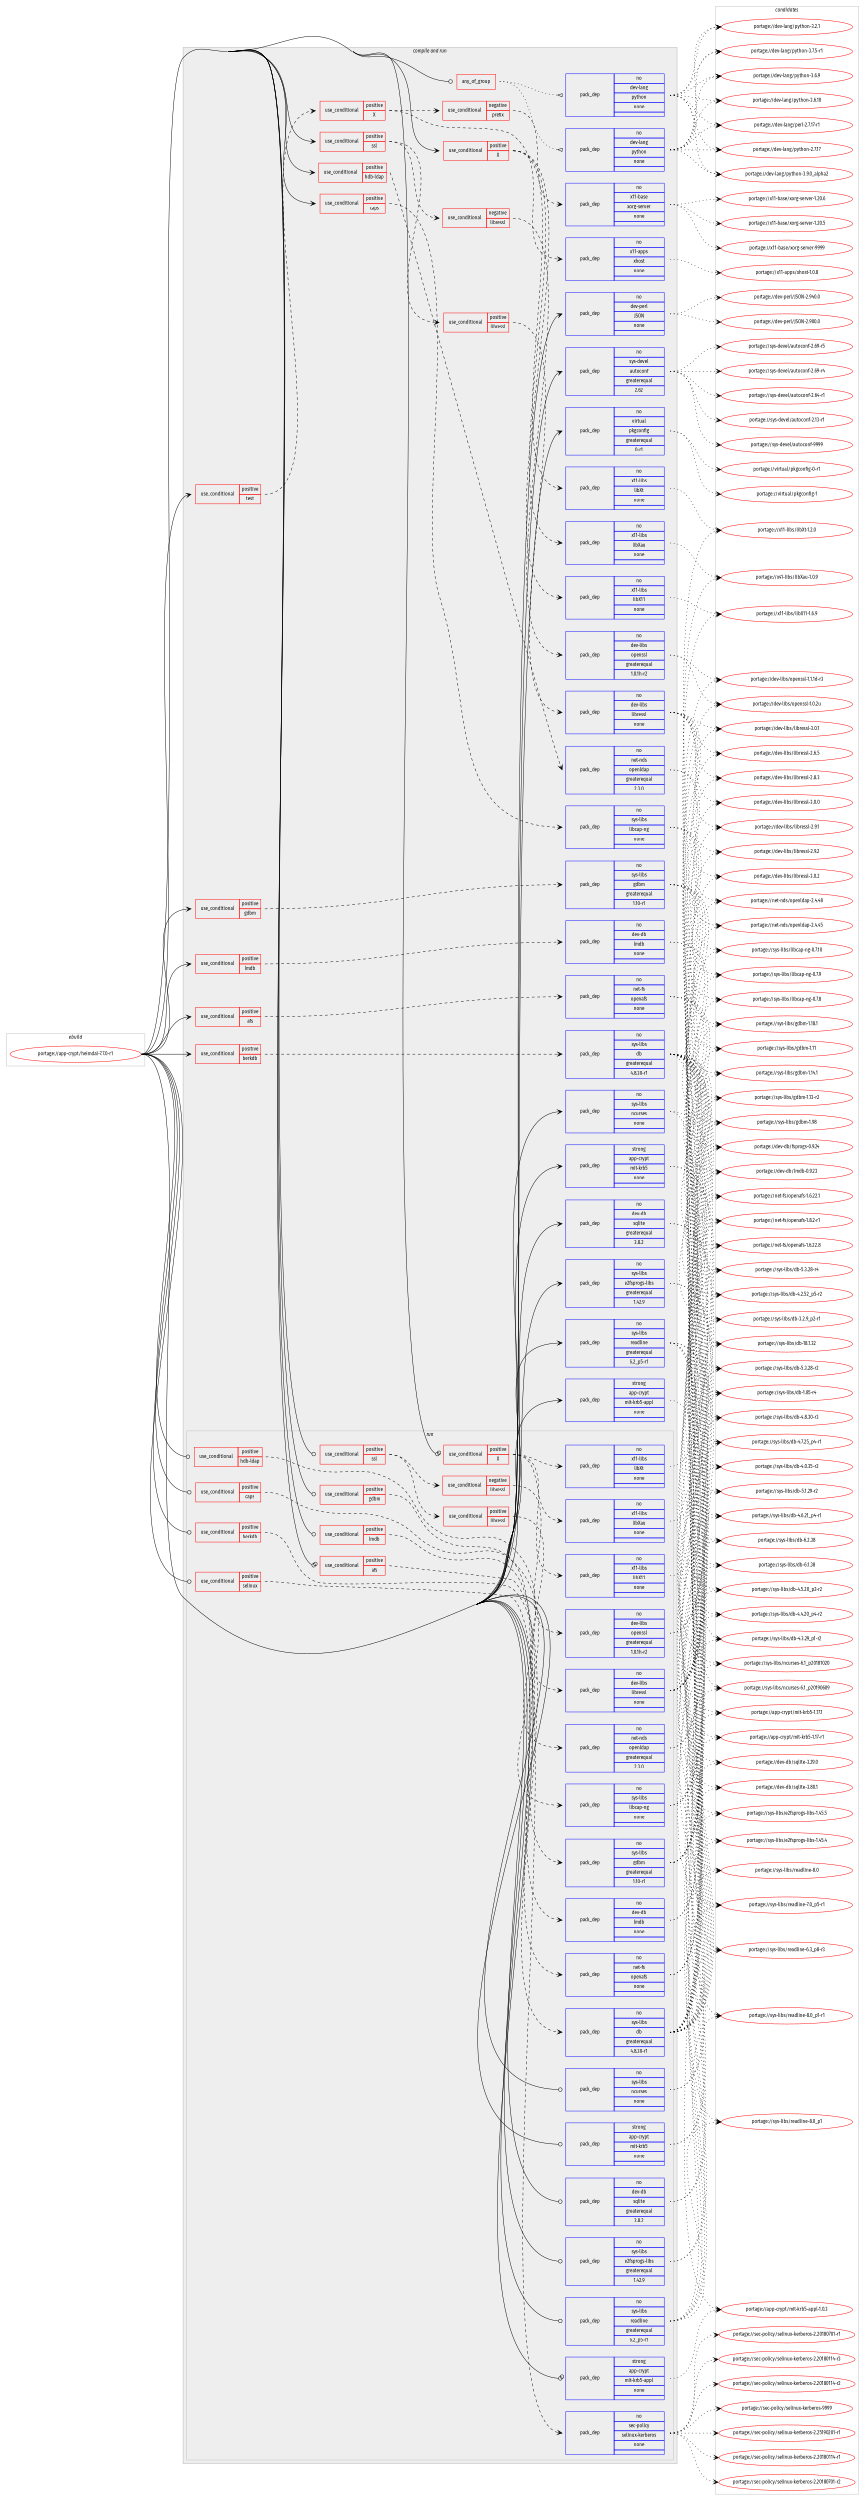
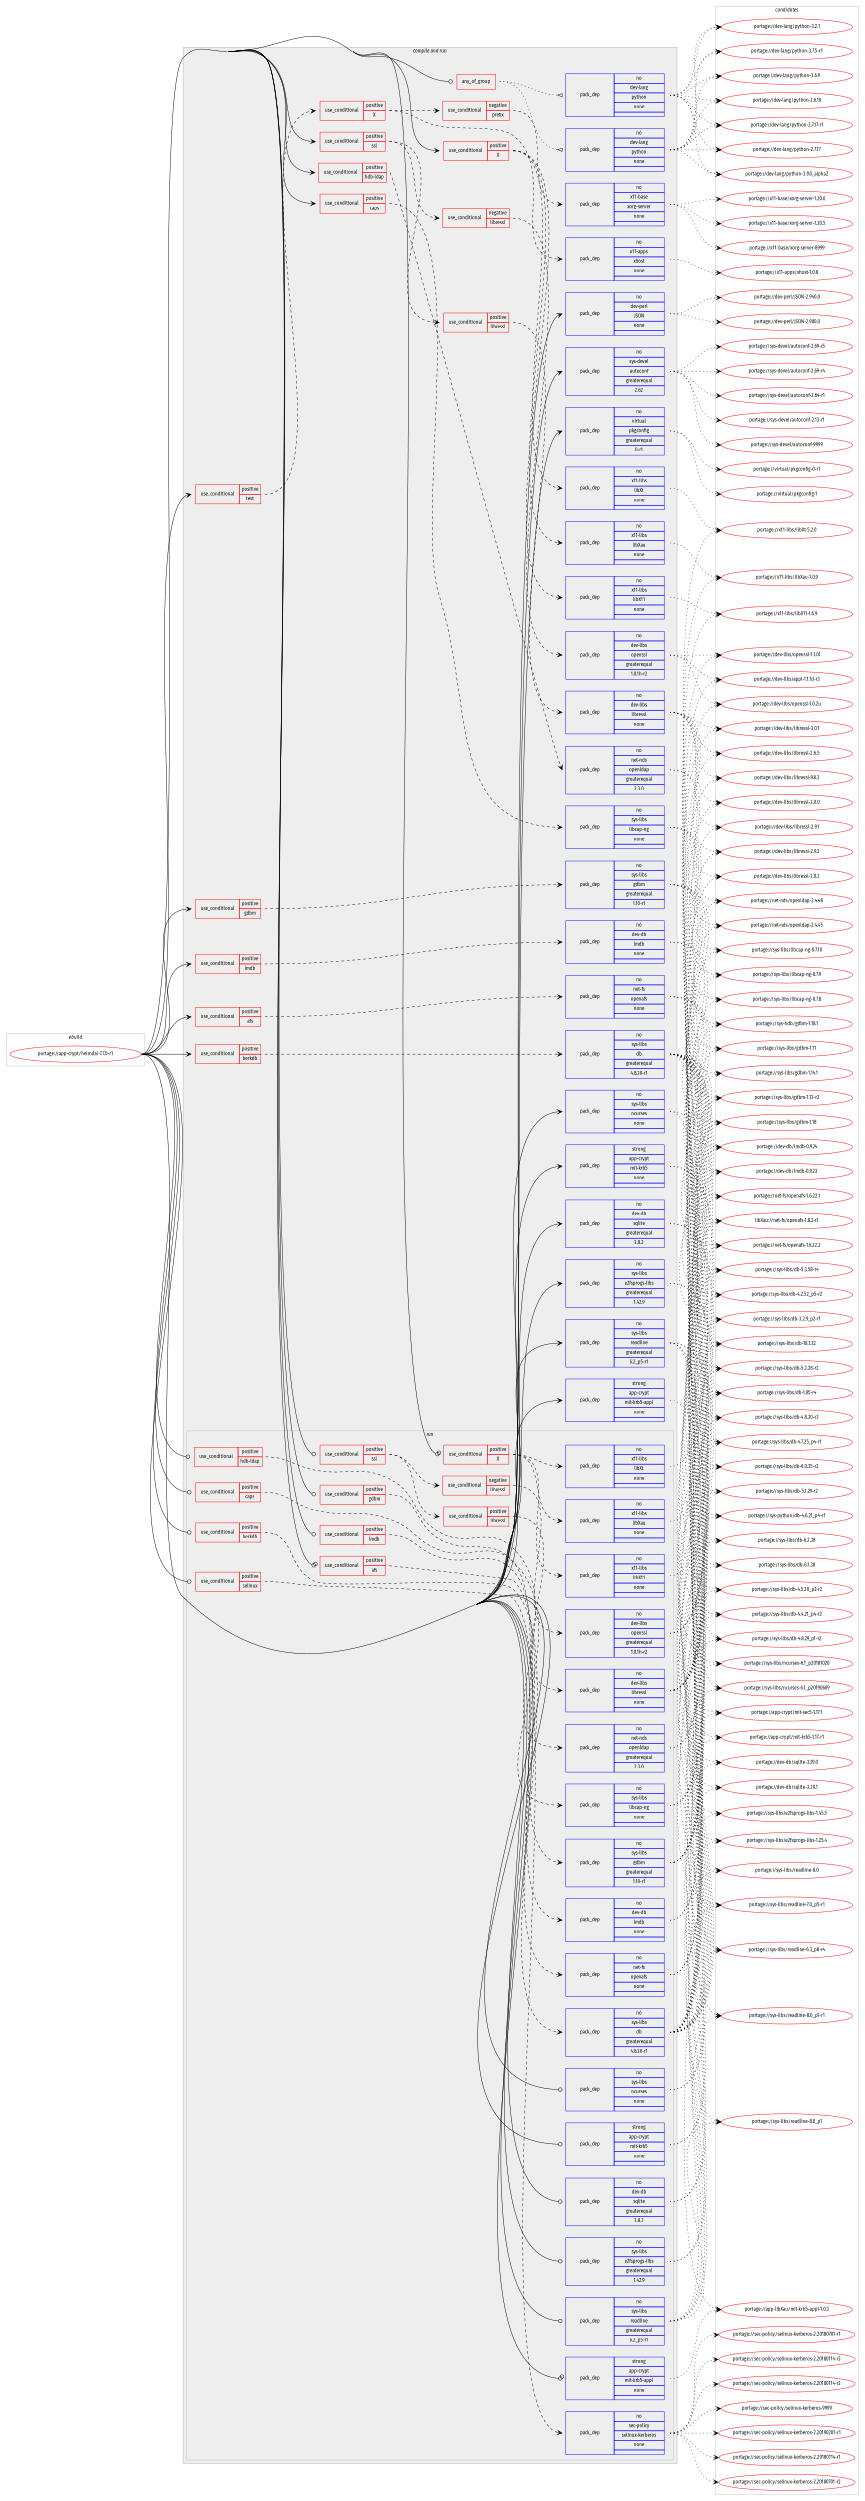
node "portage://dev-lang/perl-2.7.17-r1": label "portage://dev-lang/perl-2.7.17-r1" -> "portage://dev-lang/python-2.7.17-r1"
node "portage://x11-base/xorg-server-9999": label "portage://x11-base/xorg-server-9999" -> "portage://x11-base/xorg-server-8999"
node "portage://x11-libs/libXt-1.2.0": label "portage://x11-libs/libXt-1.2.0" -> "portage://x11-libs/libXt-5.2.0"
node "portage://x41-libs/libXau-1.0.9": label "portage://x41-libs/libXau-1.0.9" -> "portage://x11-libs/libXau-1.0.9"
node "portage://dev-libs/openssl-1.1.0l": added
node "portage://dev-libs/openssl-1.1.1d-r3": label "portage://dev-libs/openssl-1.1.1d-r3" -> "portage://dev-libs/appl-1.1.1d-r3"
node "portage://dev-libs/libressl-2.8.3": label "portage://dev-libs/libressl-2.8.3" -> "portage://dev-libs/libressl-9.8.3"
node "portage://sys-libs/gdbm-1.18.1": label "portage://sys-libs/gdbm-1.18.1" -> "portage://sys-hdb/gdbm-1.18.1"
node "portage://sys-libs/gdbm-1.98": label "portage://sys-libs/gdbm-1.98" -> "portage://sys-libs/gdbm-1.18"
node "portage://dev-db/fsprogs-0.9.24": label "portage://dev-db/fsprogs-0.9.24" -> "portage://dev-db/lmdb-0.9.24"
node "portage://net-fs/openafs-1.8.2-r1": label "portage://net-fs/openafs-1.8.2-r1" -> "libXau://net-fs/openafs-1.8.2-r1"
node "portage://net-fs/openafs-1.6.22.8": label "portage://net-fs/openafs-1.6.22.8" -> "portage://net-fs/openafs-1.6.22.2"
node "portage://sys-libs/db-5.3.28-r4": label "portage://sys-libs/db-5.3.28-r4" -> "portage://sys-libs/db-5.3.58-r4"
node "portage://sys-libs/db-4.0.35-r2": label "portage://sys-libs/db-4.0.35-r2" -> "portage://sys-libs/db-6.0.35-r2"
node "portage://sys-libs/db-4.6.21_p4-r1": label "portage://sys-libs/db-4.6.21_p4-r1" -> "portage://sys-python/db-4.6.21_p4-r1"
node "portage://sys-libs/db-4.4.20_p4-r2": label "portage://sys-libs/db-4.4.20_p4-r2" -> "portage://sys-libs/db-4.4.21_p4-r2"
node "portage://sys-libs/db-4.3.29_p1-r2": label "portage://sys-libs/db-4.3.29_p1-r2" -> "portage://sys-libs/db-4.8.29_p1-r2"
node "portage://app-crypt/mit-krb5-1.17.1": label "portage://app-crypt/mit-krb5-1.17.1" -> "portage://app-crypt/mit-sec5-1.17.1"
node "portage://dev-db/sqlite-3.80.1": label "portage://dev-db/sqlite-3.80.1" -> "portage://dev-db/sqlite-3.30.1"
node "portage://sys-libs/e2fsprogs-libs-1.45.4": label "portage://sys-libs/e2fsprogs-libs-1.45.4" -> "portage://sys-libs/e2fsprogs-libs-1.25.4"
node "portage://sys-libs/readline-6.3_p8-r3": label "portage://sys-libs/readline-6.3_p8-r3" -> "portage://sys-libs/readline-6.3_p8-r4"
node "portage://app-crypt/mit-krb5-appl-1.0.3": label "portage://app-crypt/mit-krb5-appl-1.0.3" -> "portage://app-libXau/mit-krb5-appl-1.0.3"
node "portage://sec-policy/selinux-kerberos-2.25190201-r1": label "portage://sec-policy/selinux-kerberos-2.25190201-r1" -> "portage://sec-policy/selinux-kerberos-2.20190201-r1"
